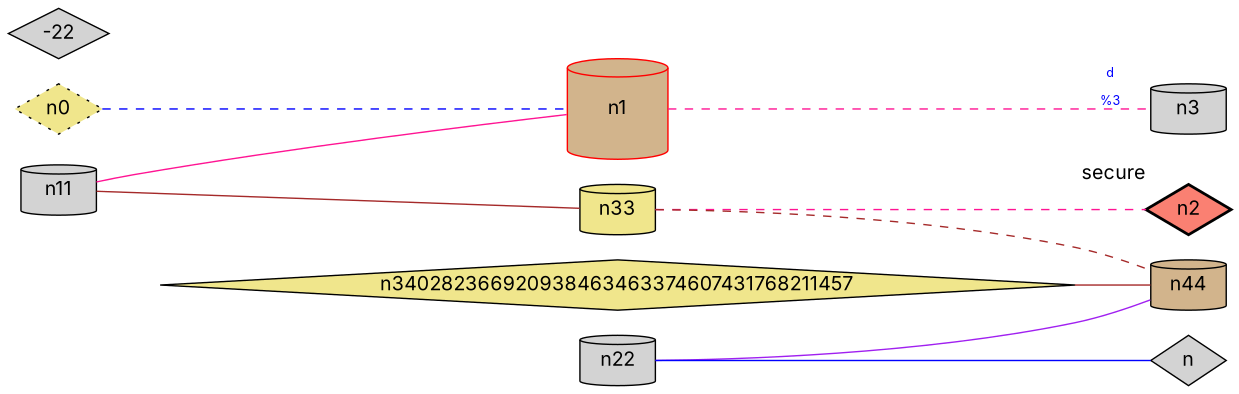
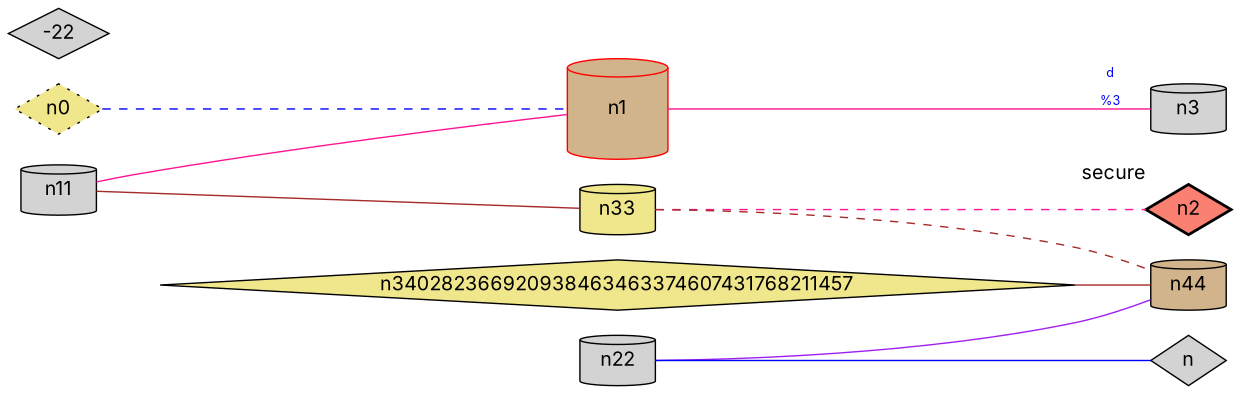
edge "n1" -- "n3": style dashed -> solid
